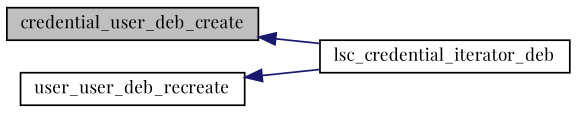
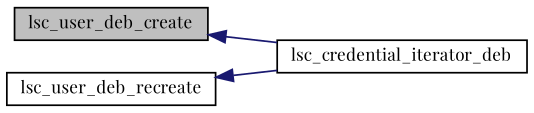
node "credential_user_deb_create": label "credential_user_deb_create" -> "lsc_user_deb_create"
node "user_user_deb_recreate": label "user_user_deb_recreate" -> "lsc_user_deb_recreate"
